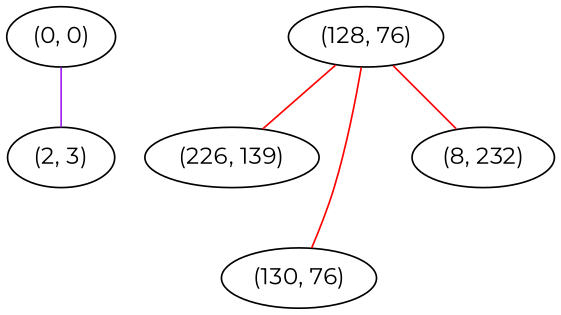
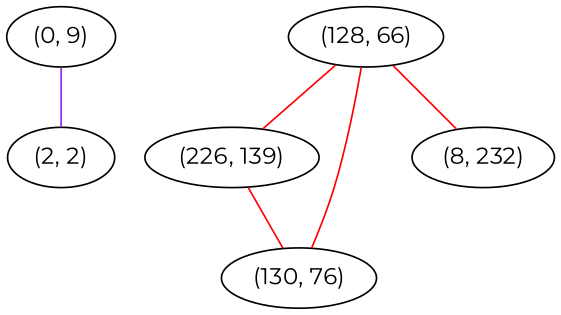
node "(0, 0)": label "(0, 0)" -> "(0, 9)"
node "(128, 76)": label "(128, 76)" -> "(128, 66)"
node "(2, 3)": label "(2, 3)" -> "(2, 2)"
edge "(226, 139)" -- "(130, 76)": added
